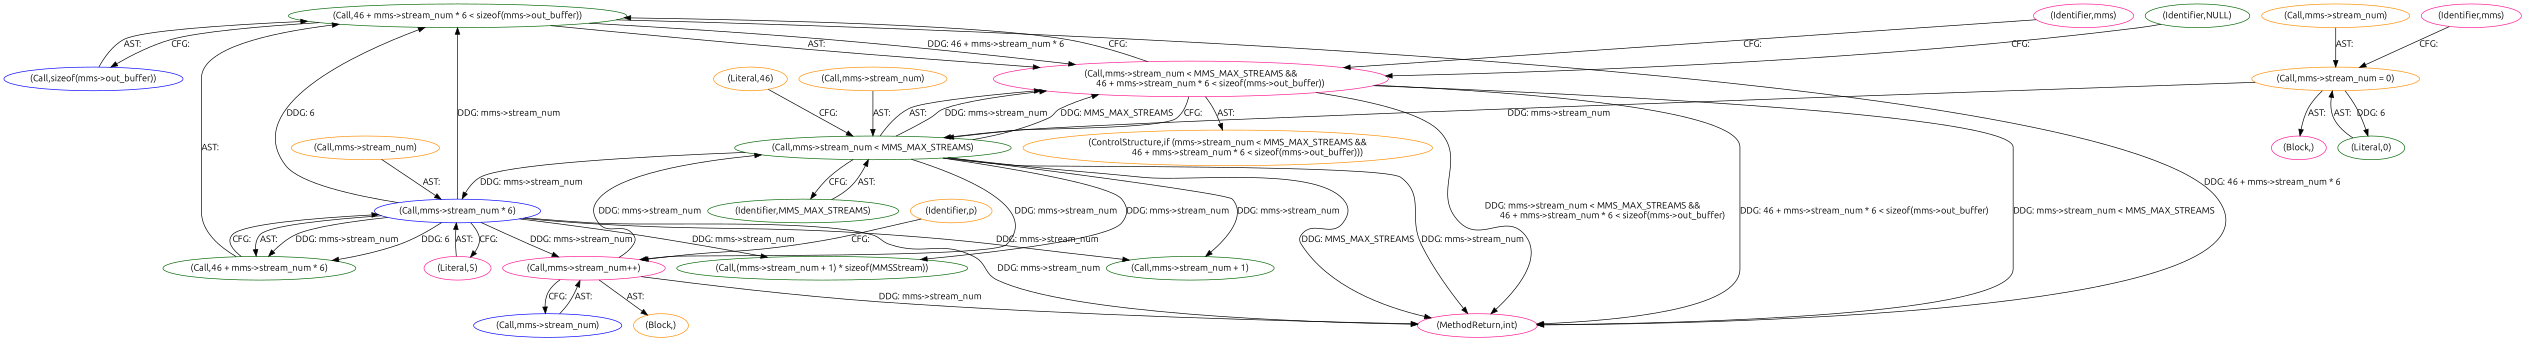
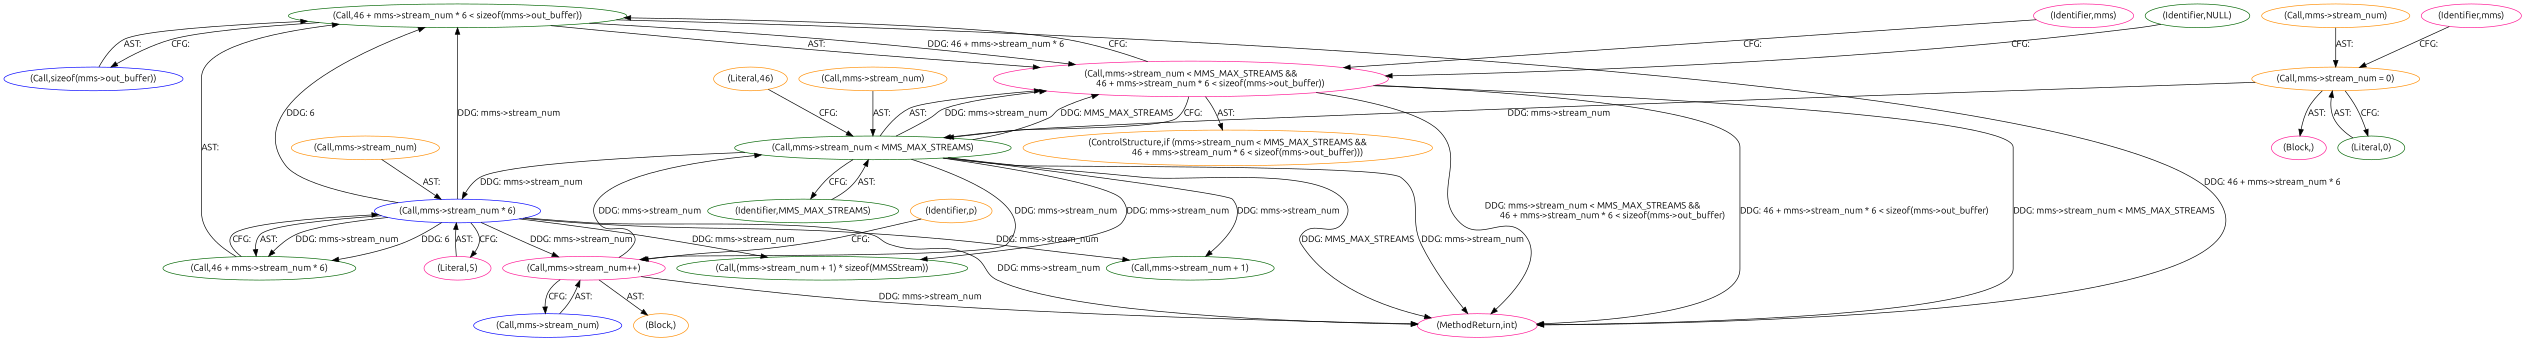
edge "(Call,mms->stream_num = 0)" -> "(Literal,0)": label "DDG: 6" -> "CFG: "
